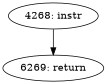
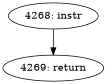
node "6269: return": label "6269: return" -> "4269: return"
